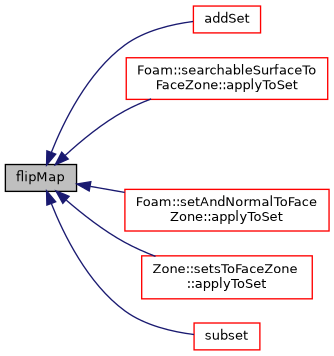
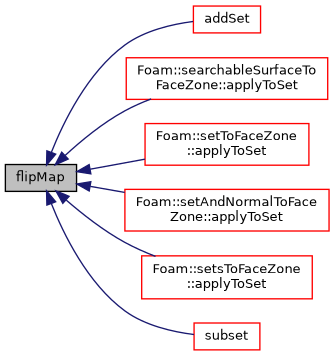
node "Foam::setToFaceZone ::applyToSet": added
node "Zone::setsToFaceZone ::applyToSet": label "Zone::setsToFaceZone ::applyToSet" -> "Foam::setsToFaceZone ::applyToSet"
